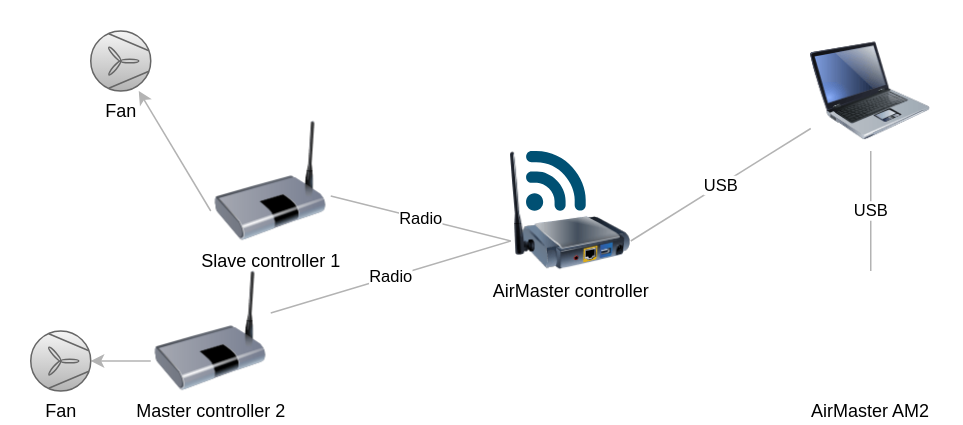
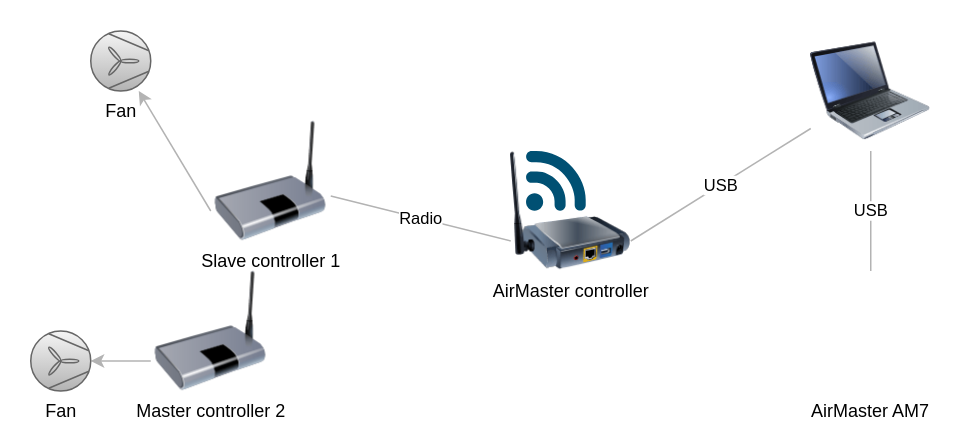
edge "AirMaster controller" -- "Master controller 2": removed, label "Radio"
node "AirMaster AM2": label "AirMaster AM2" -> "AirMaster AM7"
